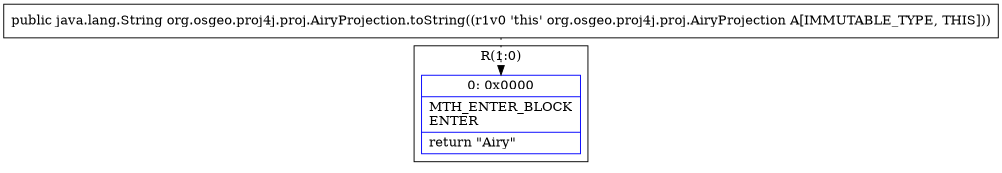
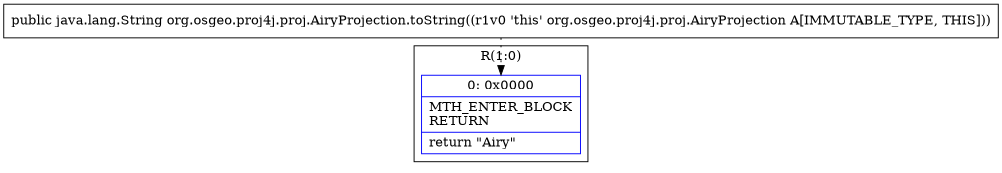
node "0: 0x0000": text "ENTER" -> "RETURN"
